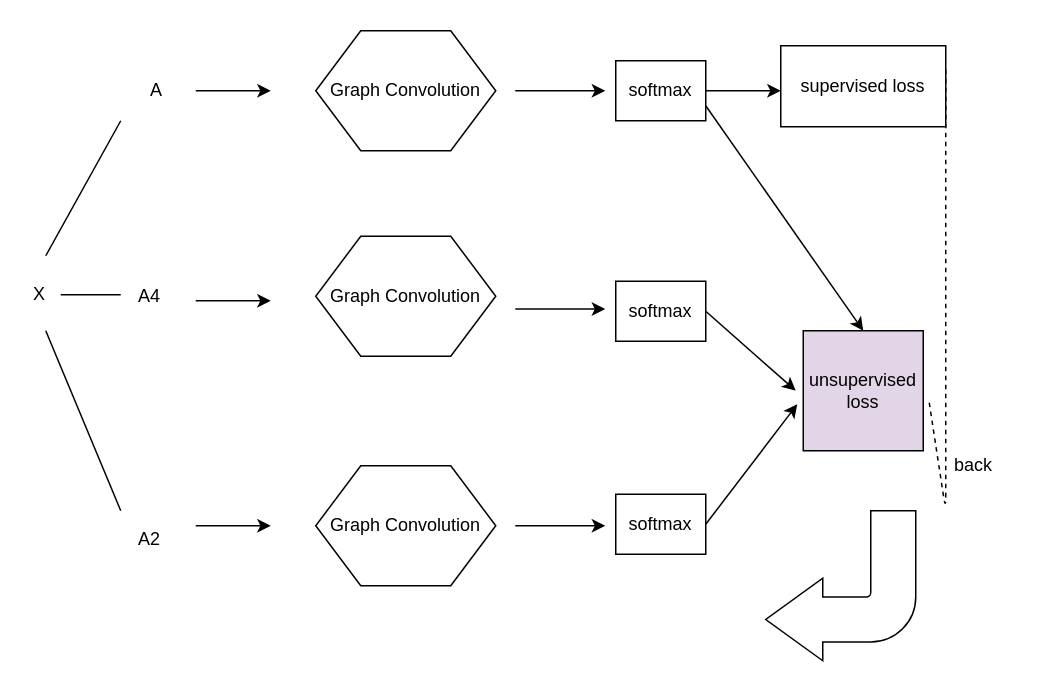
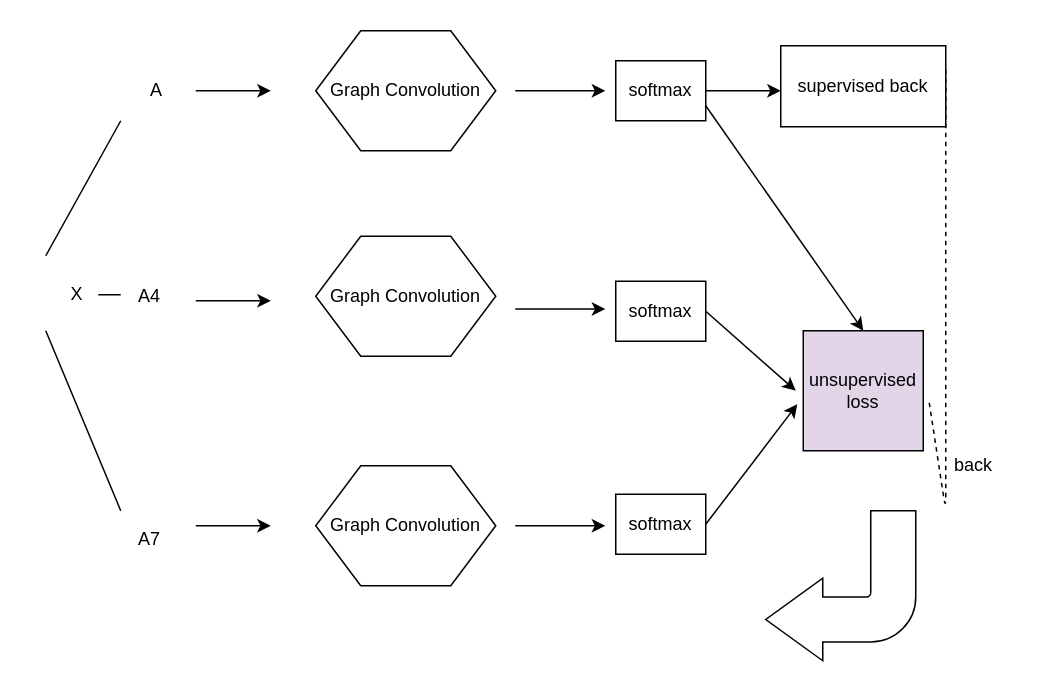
node "supervised loss": label "supervised loss" -> "supervised back"
node "X": moved (46, 295) -> (83, 295)
node "A2": label "A2" -> "A7"
